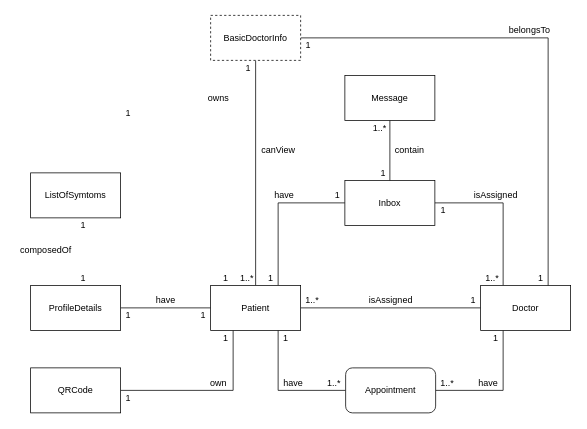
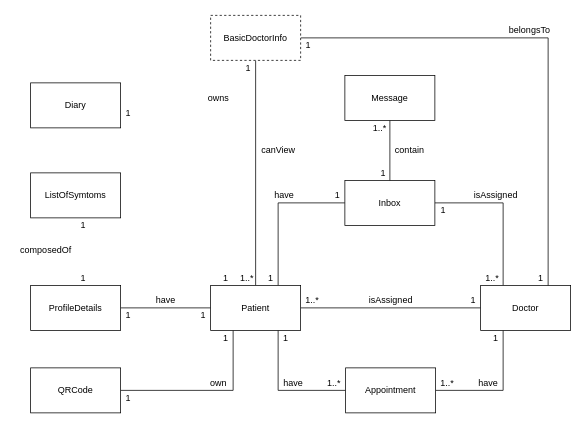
node "Diary": added
node "Appointment": shape rounded rectangle -> rectangle
